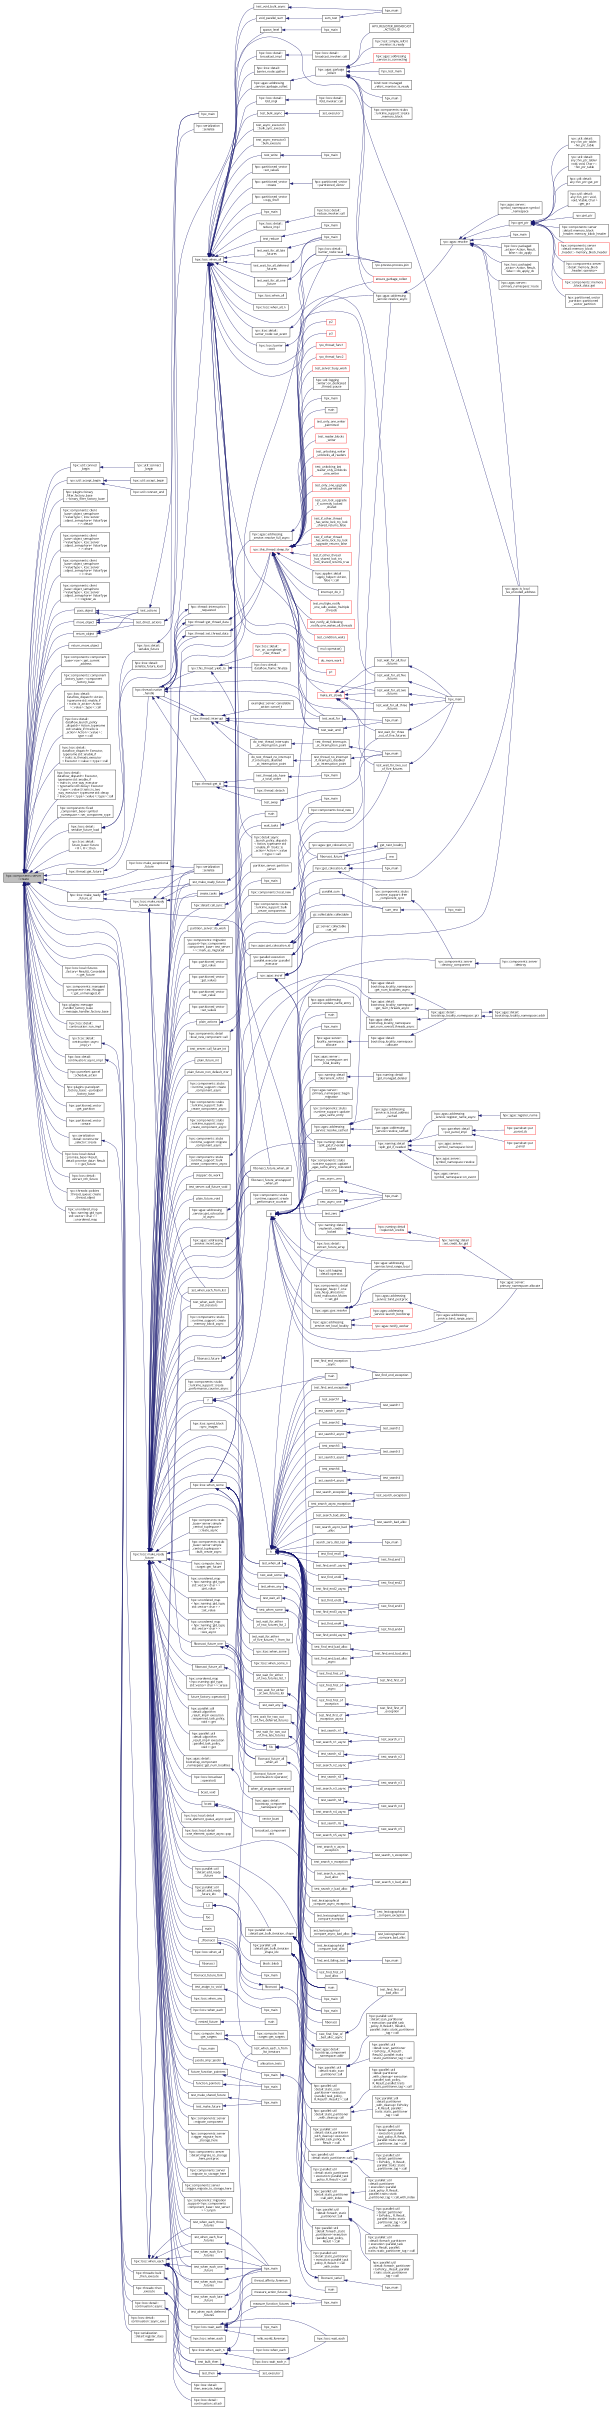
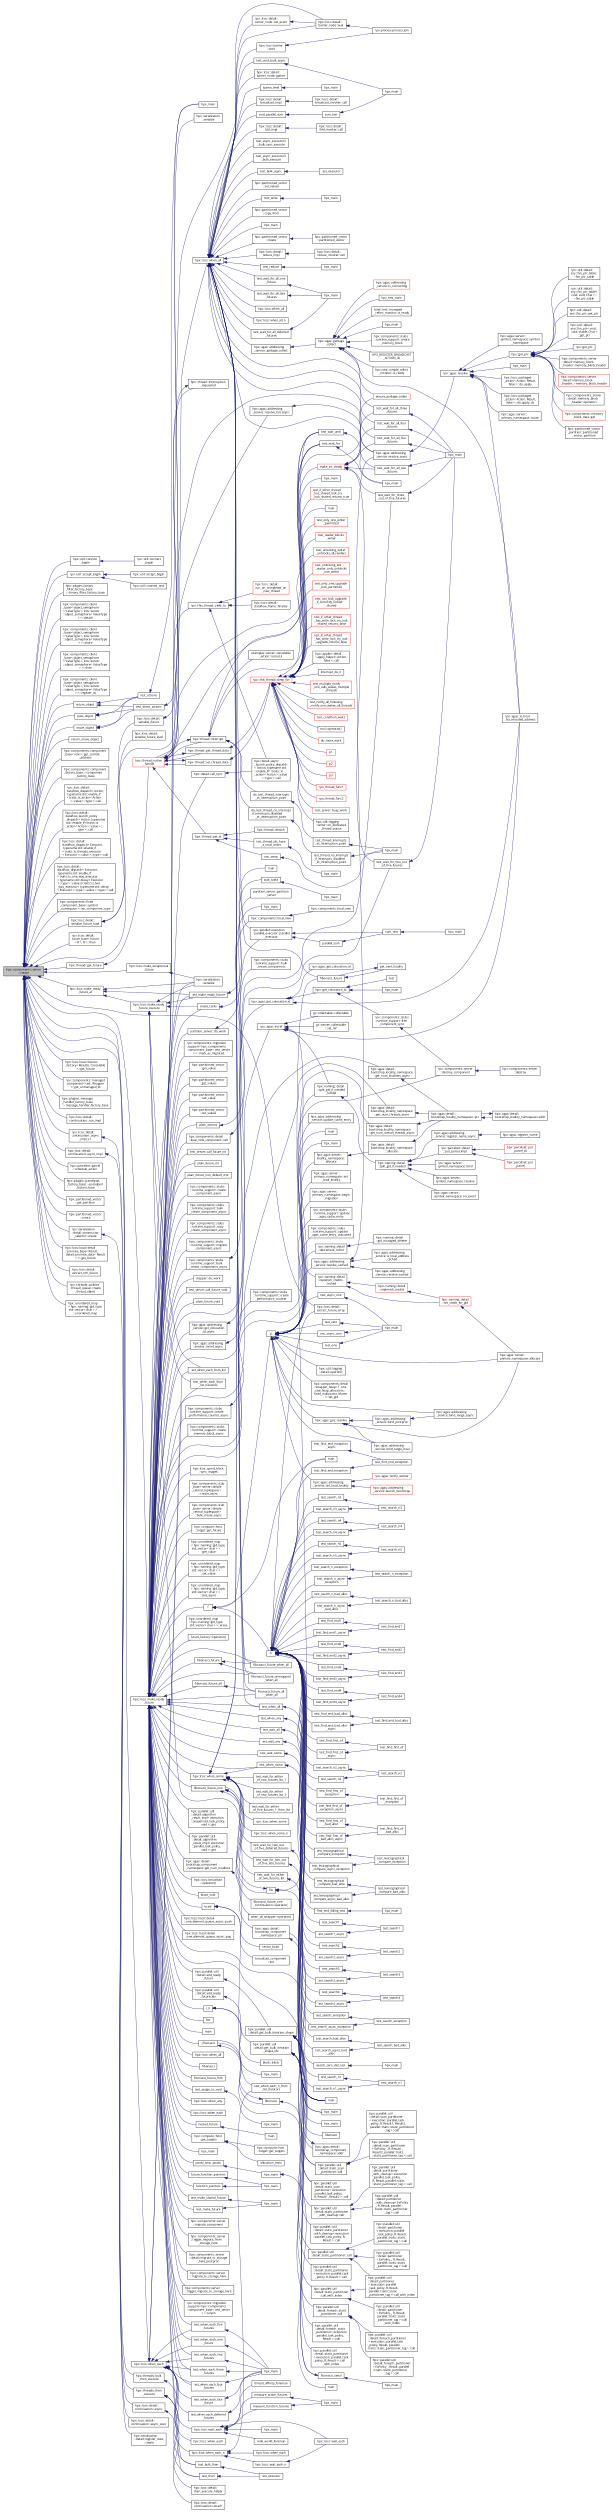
node "hpx::thread::native _handle": color black -> red
edge "test_find_first_of _bad_alloc_async" -> "fibonacci_future_all _when_all": now "test_find_first_of _bad_alloc_async" -> "h"
